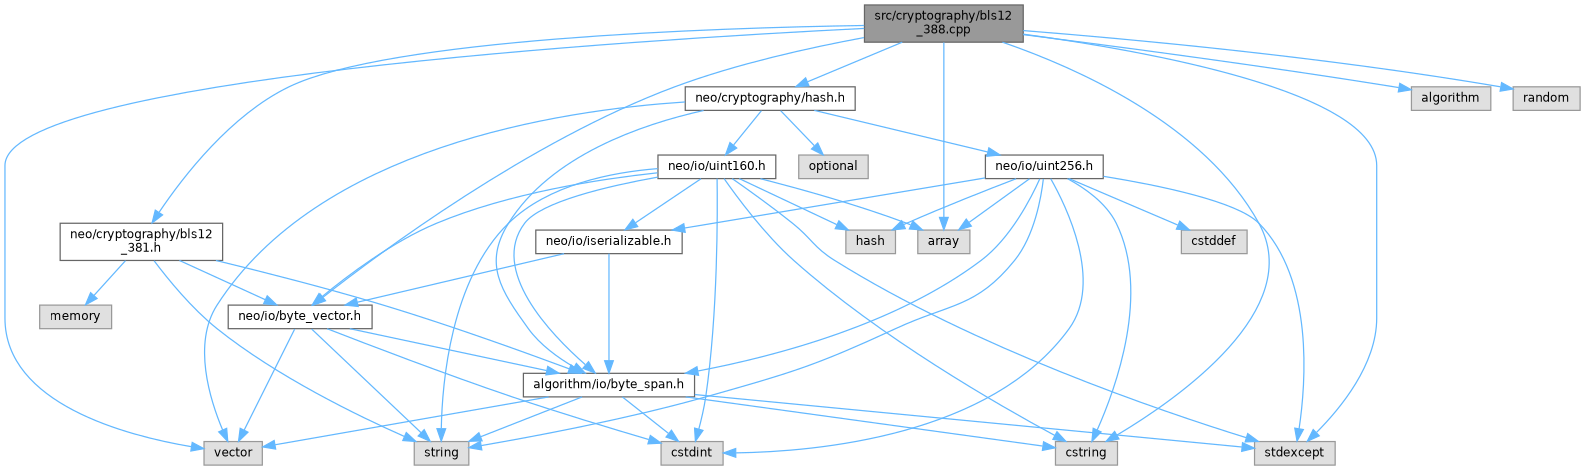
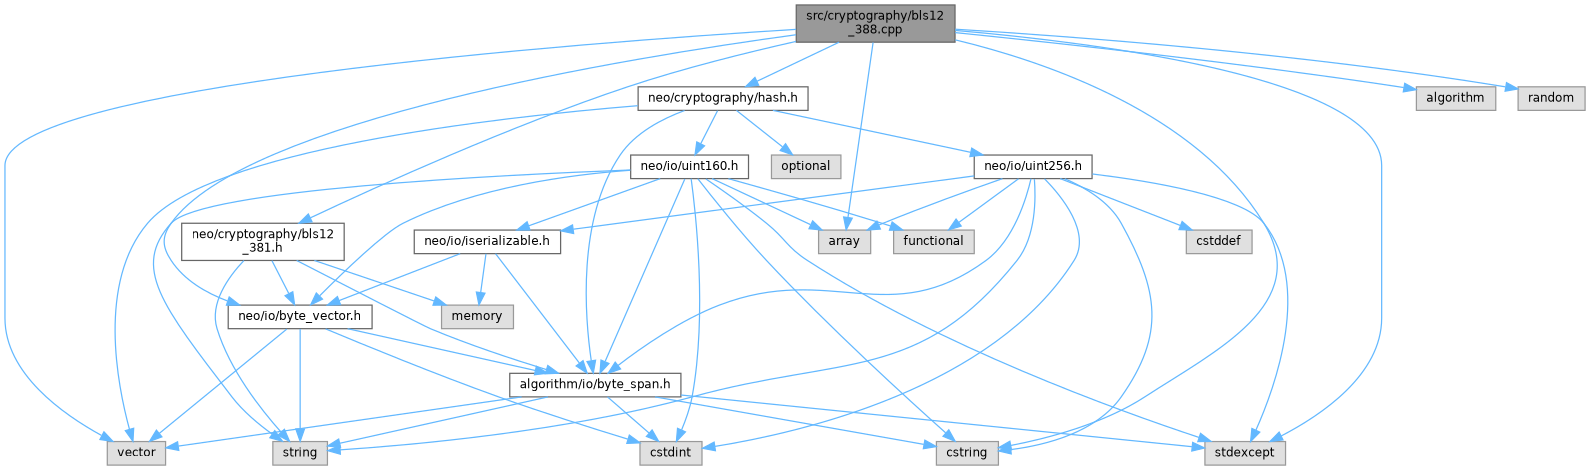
node "hash": label "hash" -> "functional"
edge "neo/io/iserializable.h" -> "memory": added
